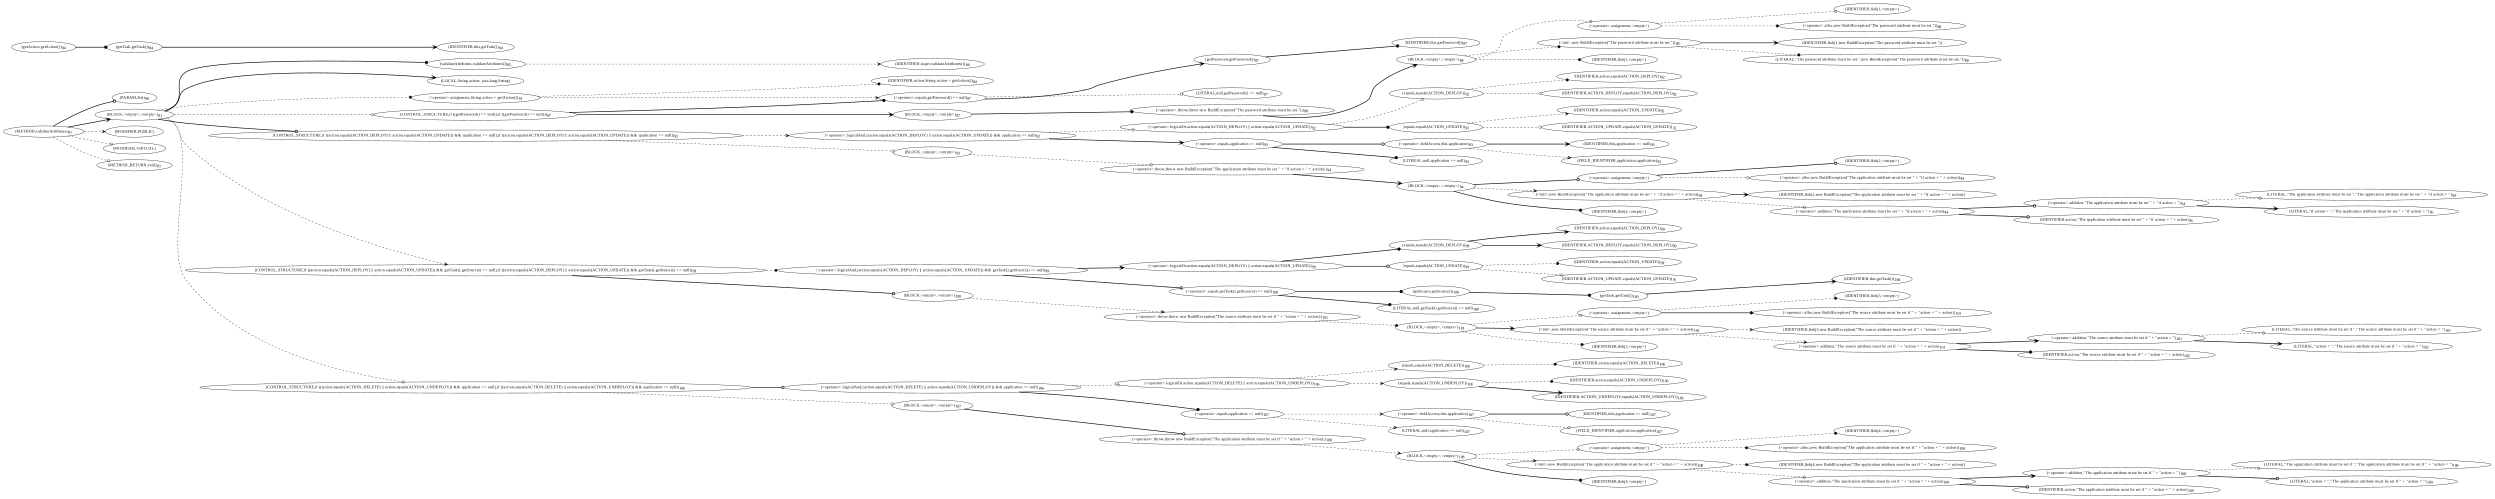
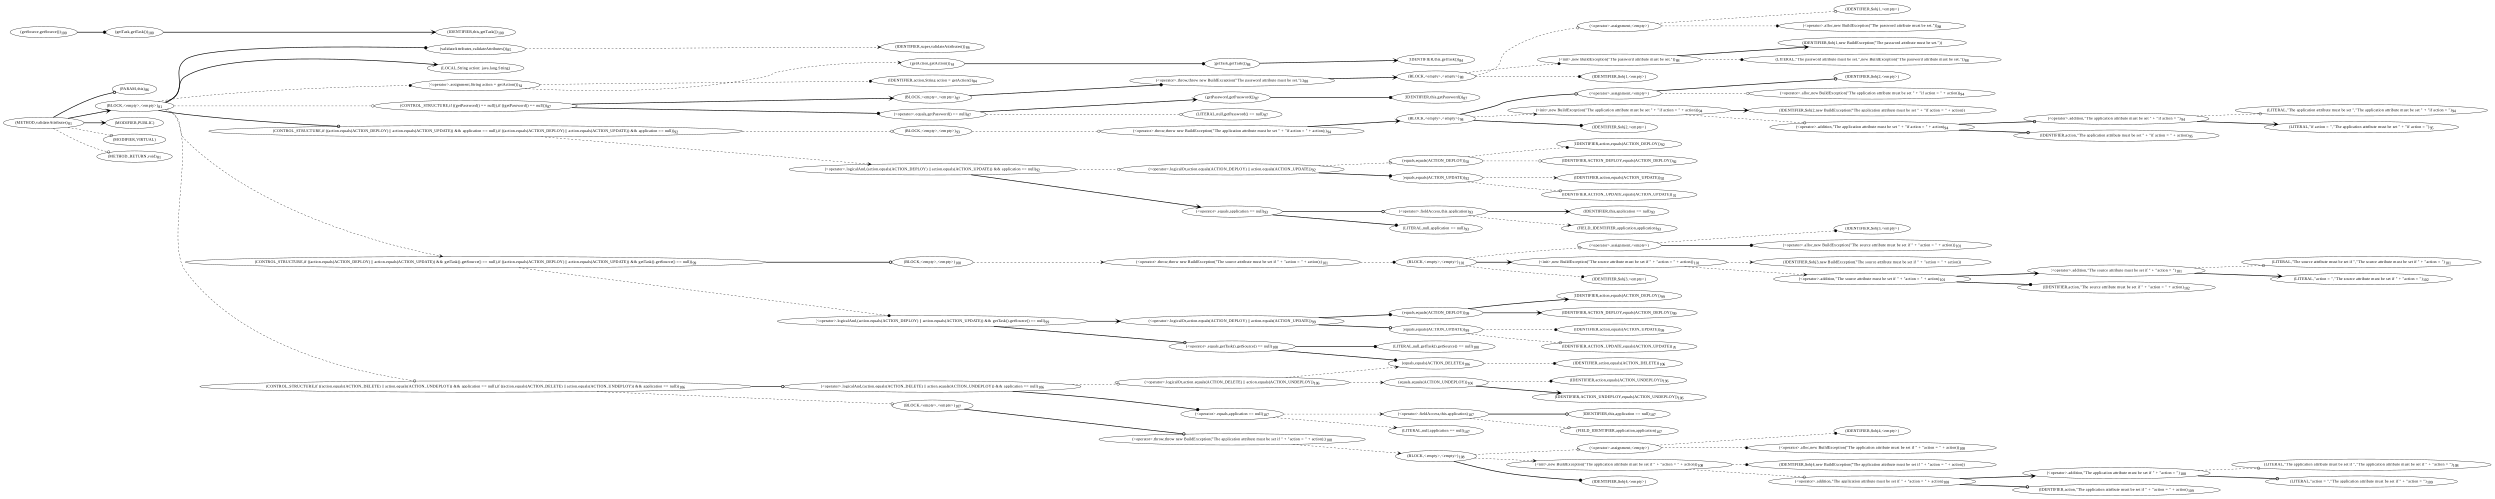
edge "(<operator>.assignment,String action = getAction())" -> "(<operator>.equals,getPassword() == null)": now "(<operator>.assignment,String action = getAction())" -> "(getAction,getAction())"
edge "(METHOD,validateAttributes)" -> "(MODIFIER,PUBLIC)": style dashed -> bold
edge "(<operator>.equals,getTask().getSource() == null)" -> "(getSource,getSource())": now "(<operator>.equals,getTask().getSource() == null)" -> "(equals,equals(ACTION_DELETE))"
